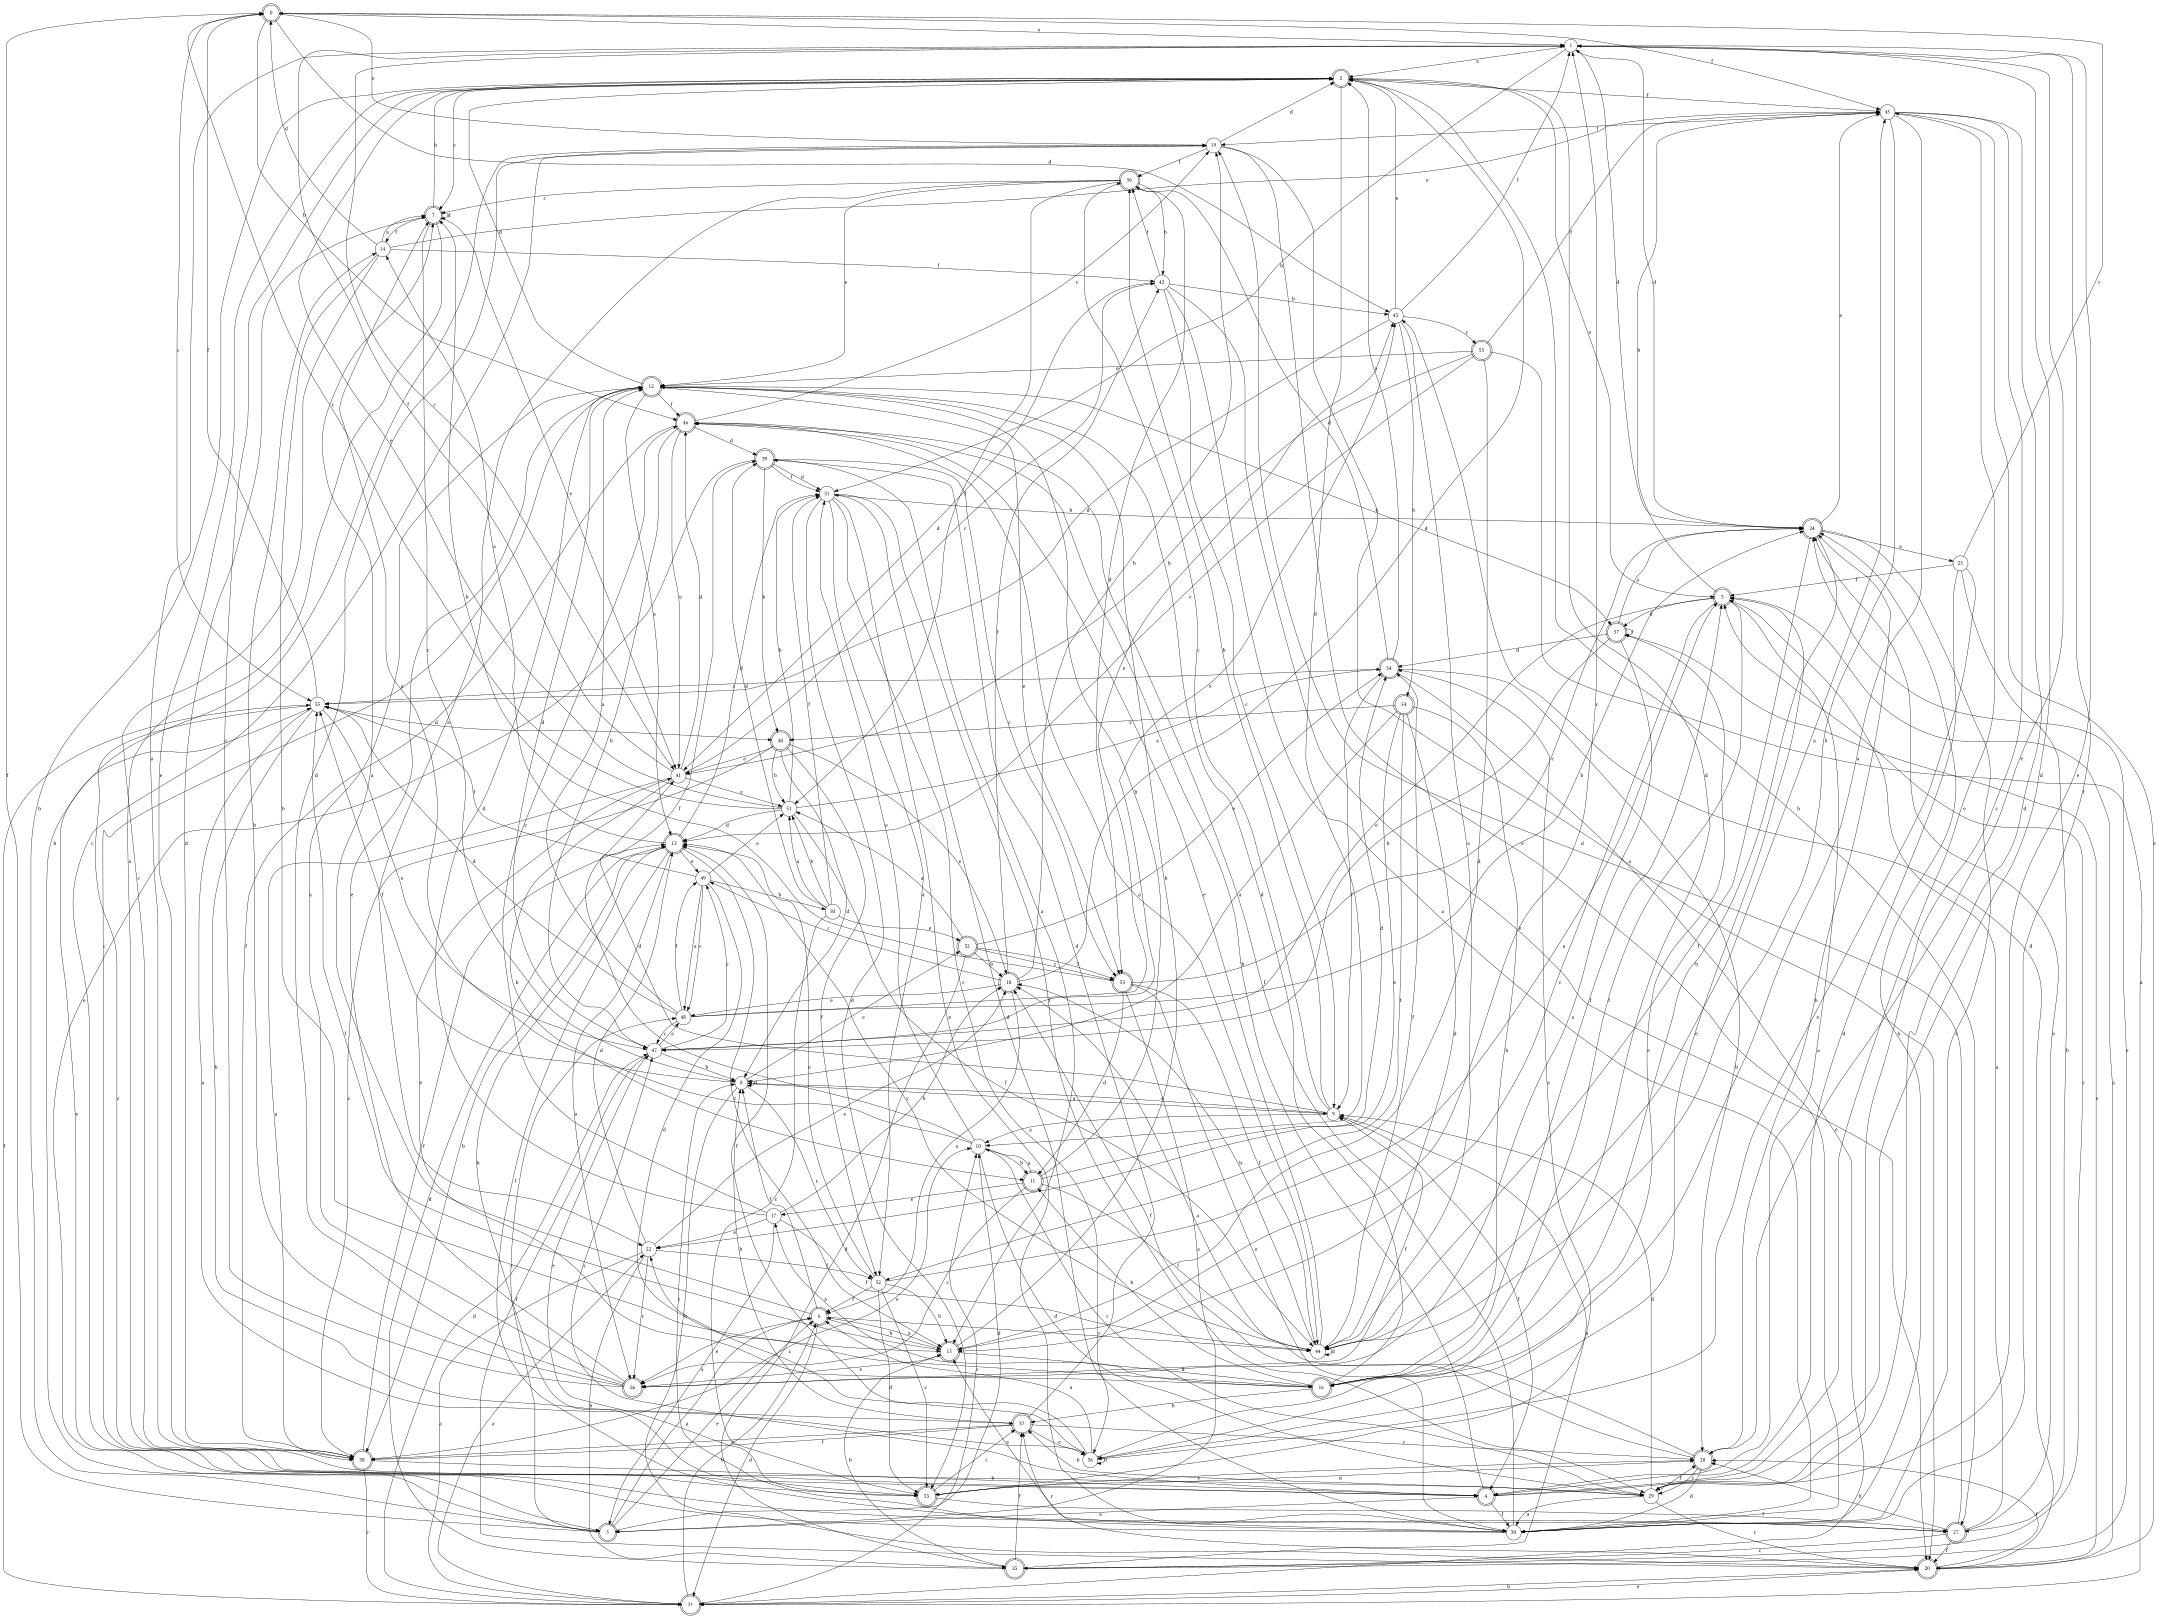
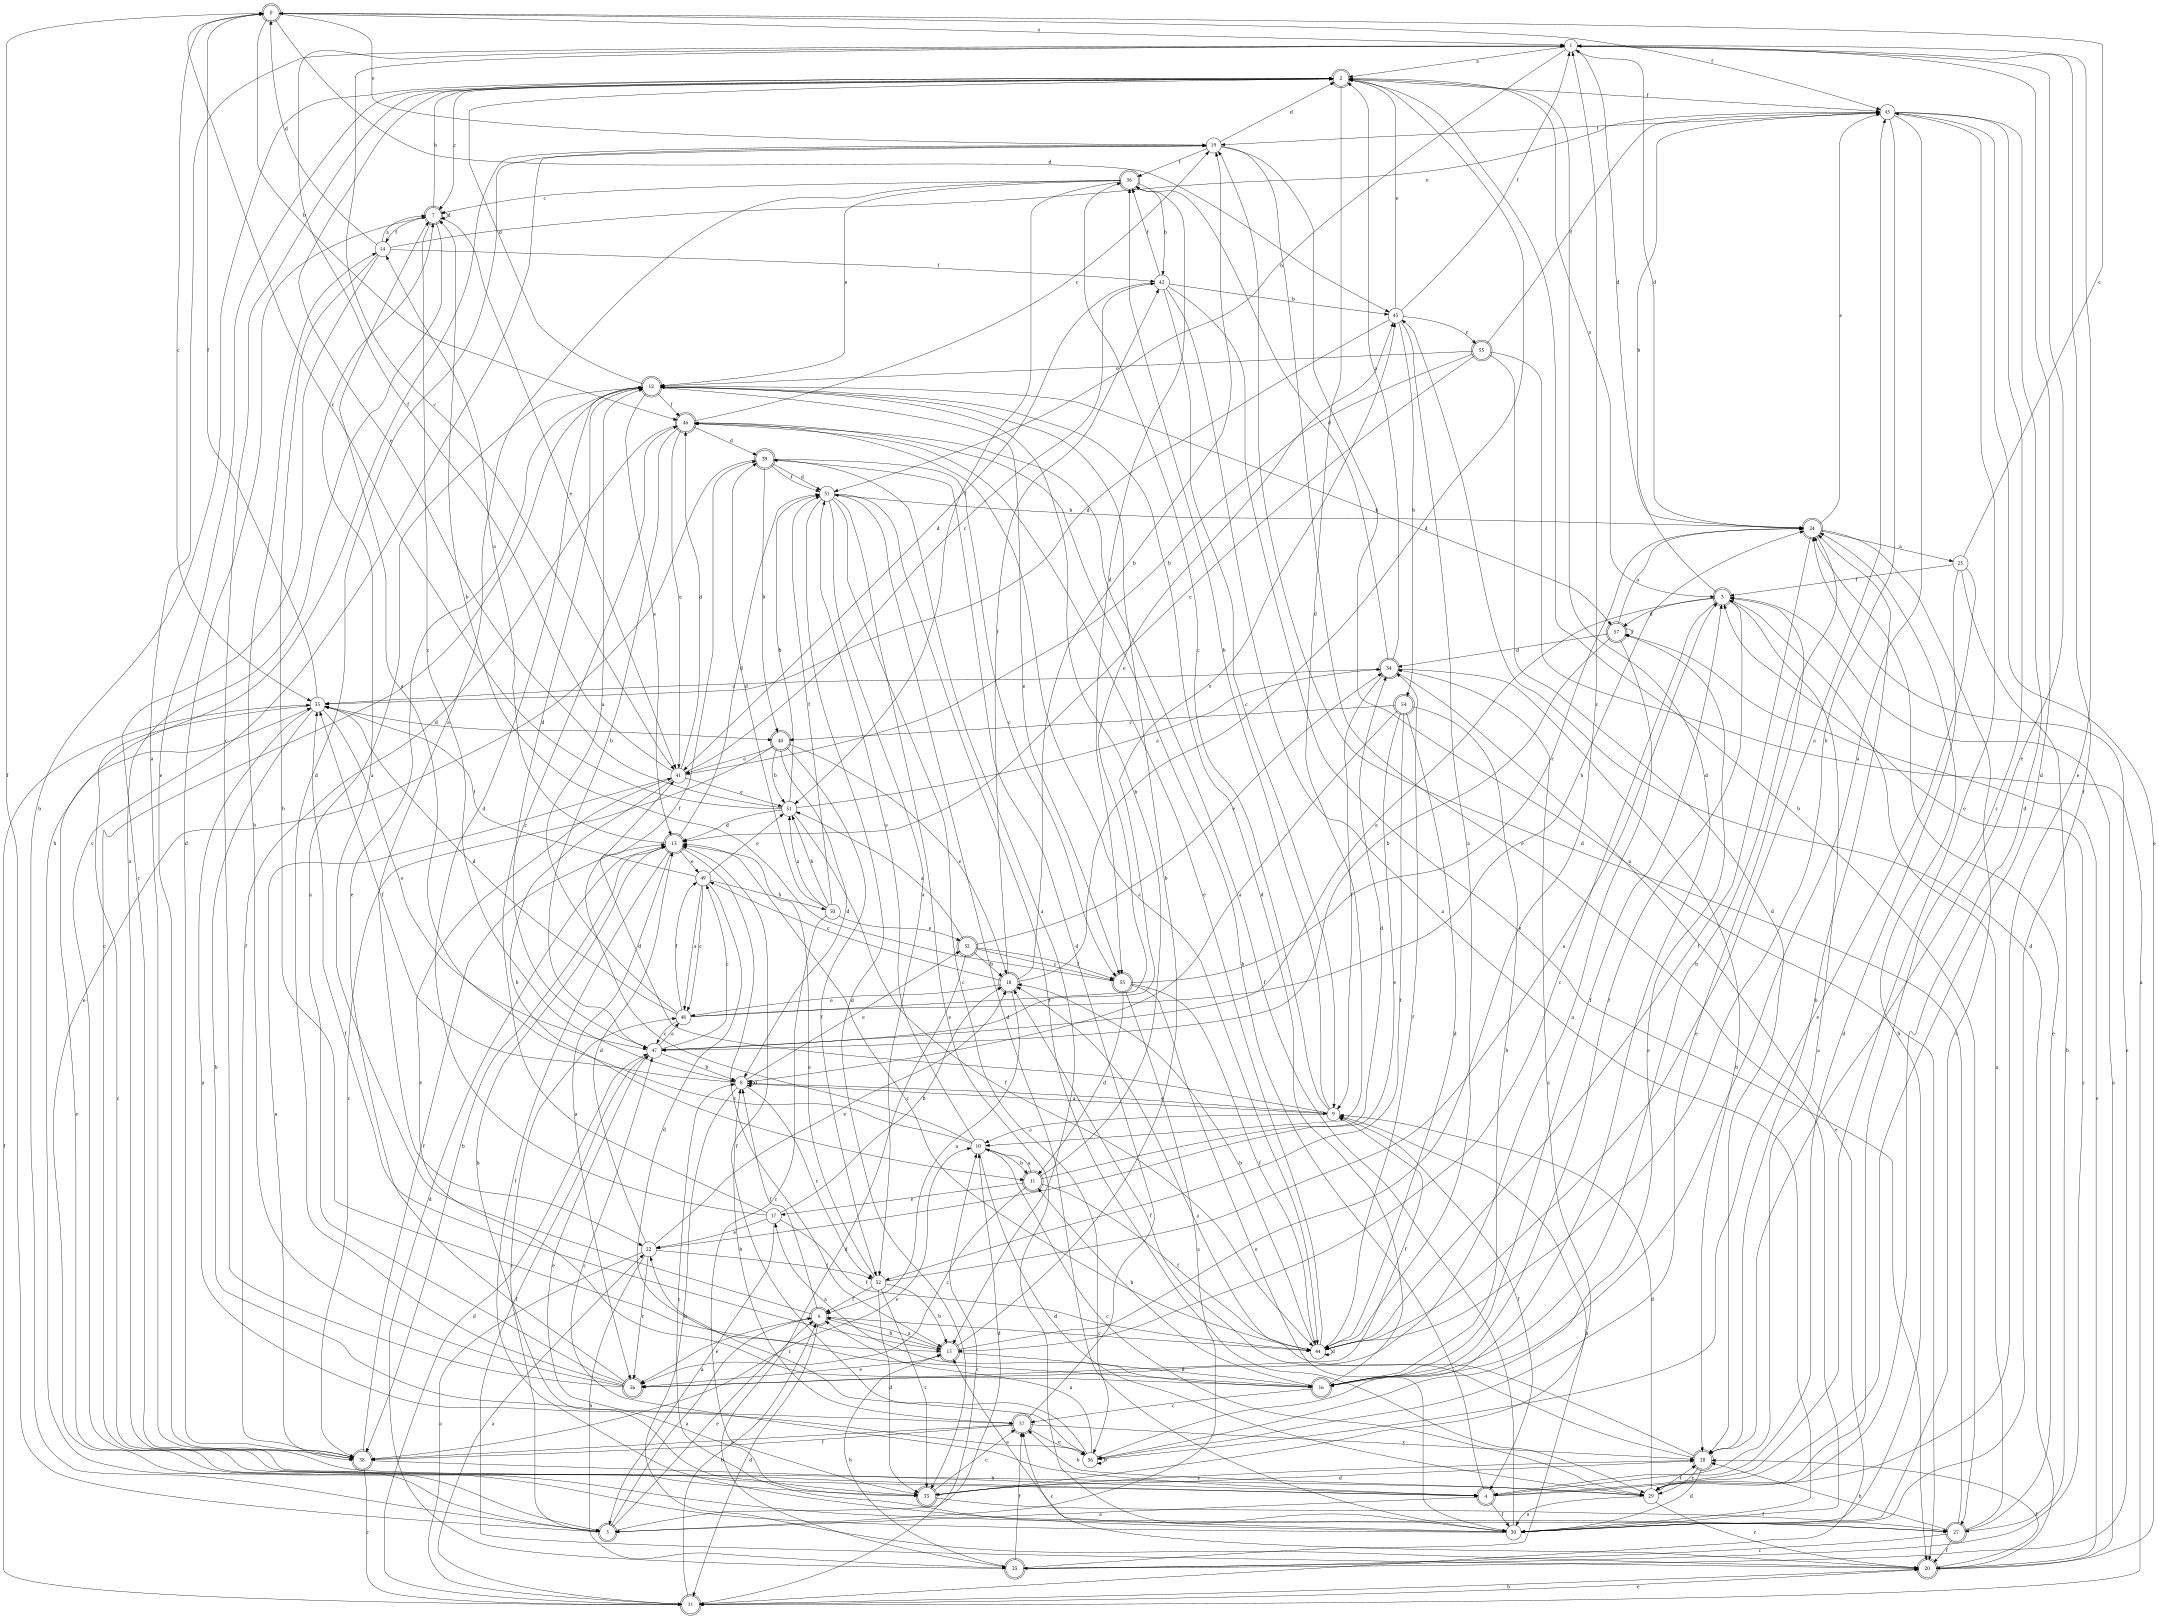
edge "55" -> "15": now "55" -> "28"
edge "16" -> "37": label "b" -> "c"
